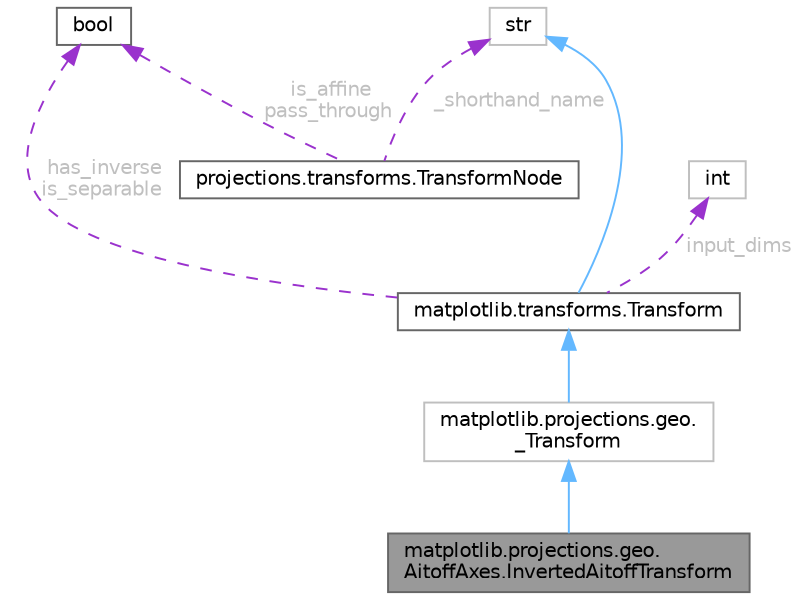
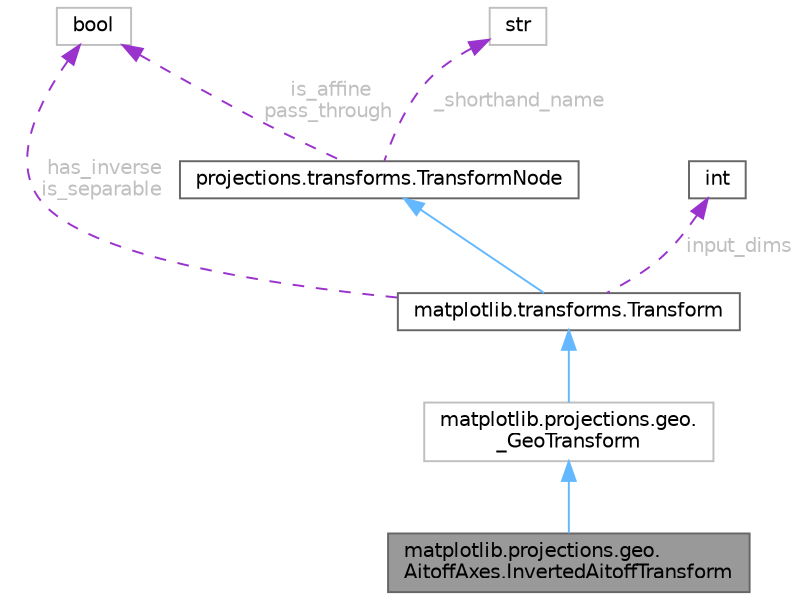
node "bool": color gray40 -> grey75
edge "matplotlib.transforms.Transform" -> "str": now "matplotlib.transforms.Transform" -> "projections.transforms.TransformNode"
node "int": color grey75 -> gray40
node "matplotlib.projections.geo. _Transform": label "matplotlib.projections.geo. _Transform" -> "matplotlib.projections.geo. _GeoTransform"
